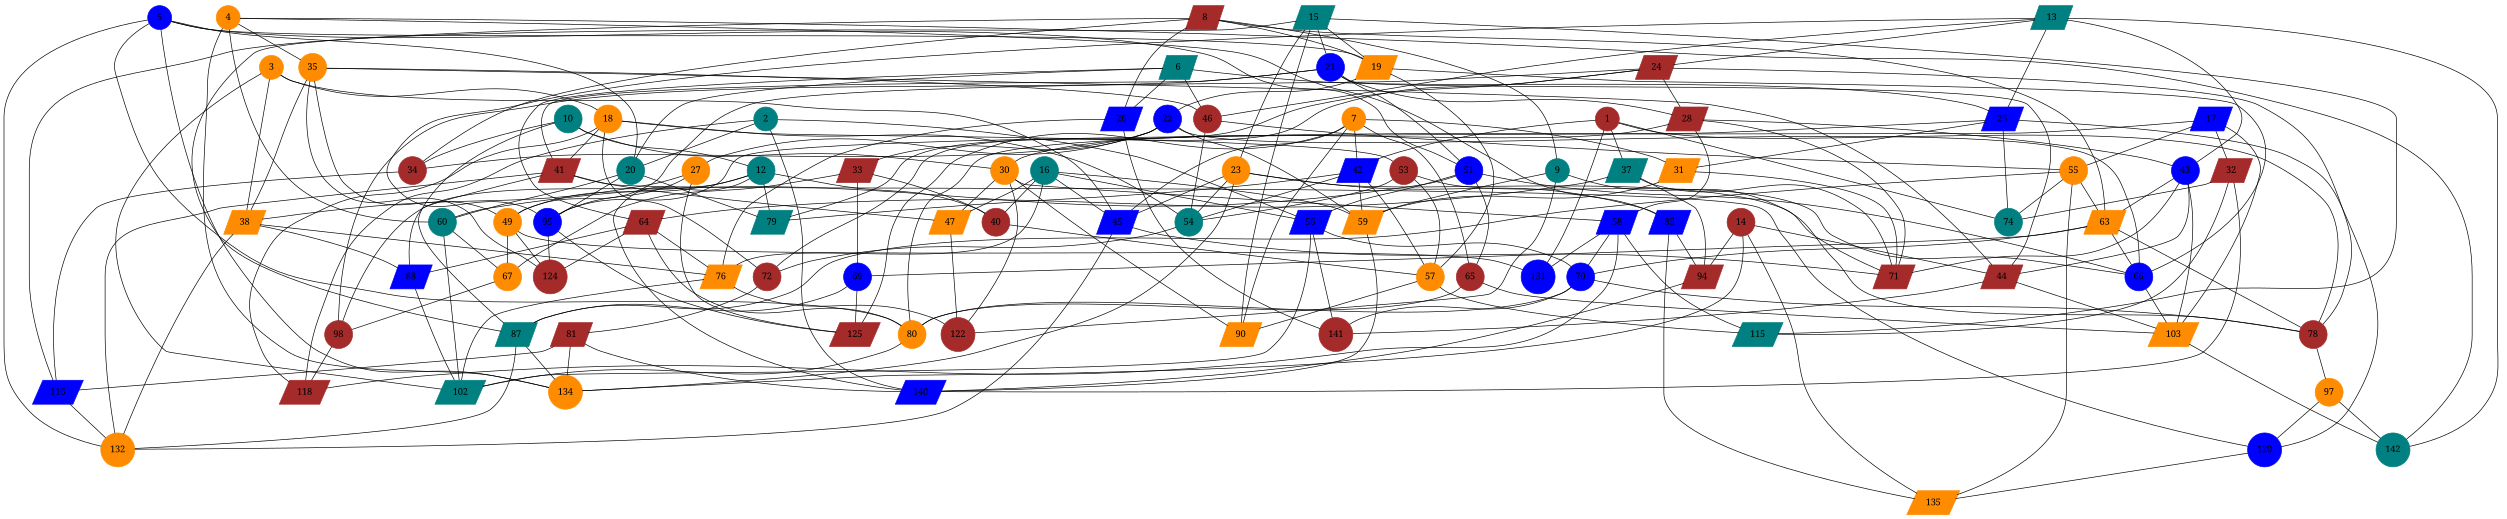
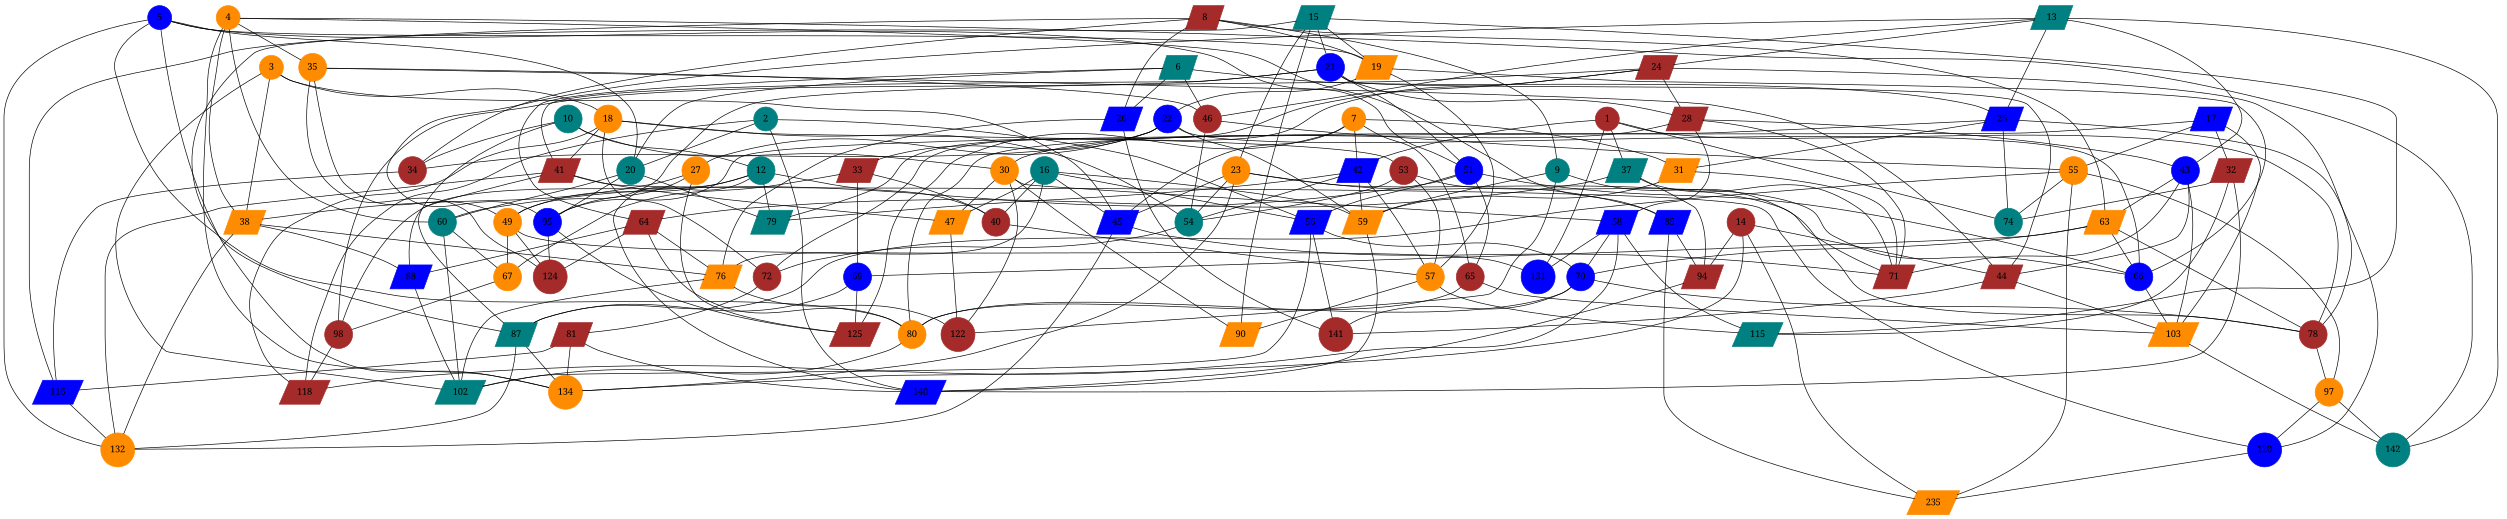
edge "35" -- "38": now "4" -- "38"
edge "55" -- "63": now "55" -- "97"
edge "7" -- "90": removed
node "135": label "135" -> "235"
